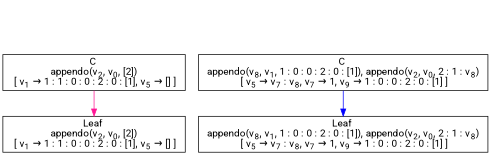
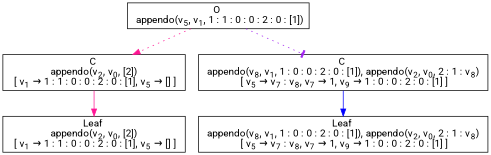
node "O": added
